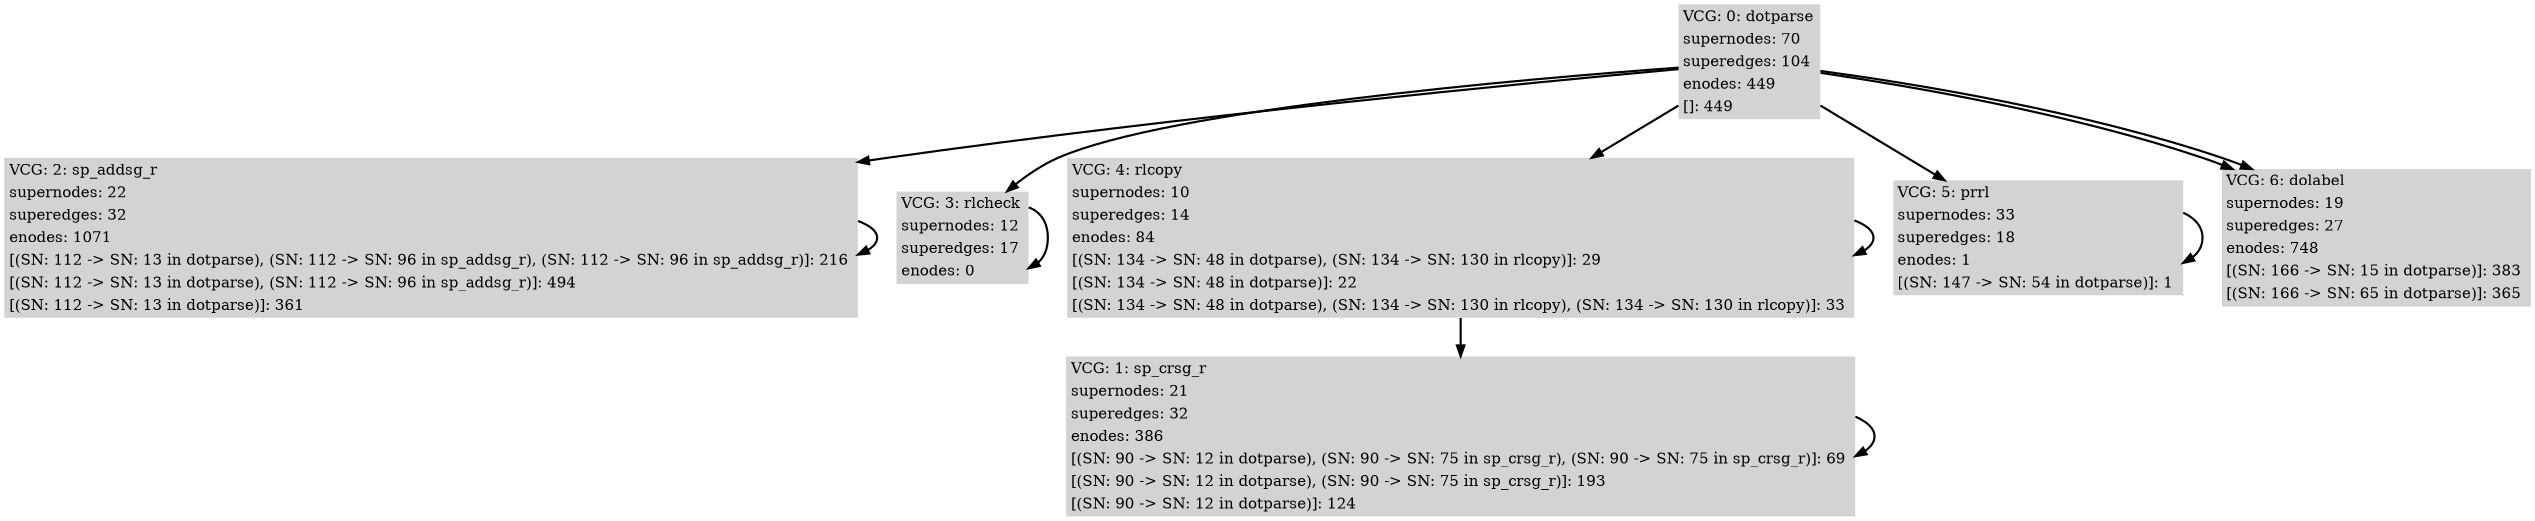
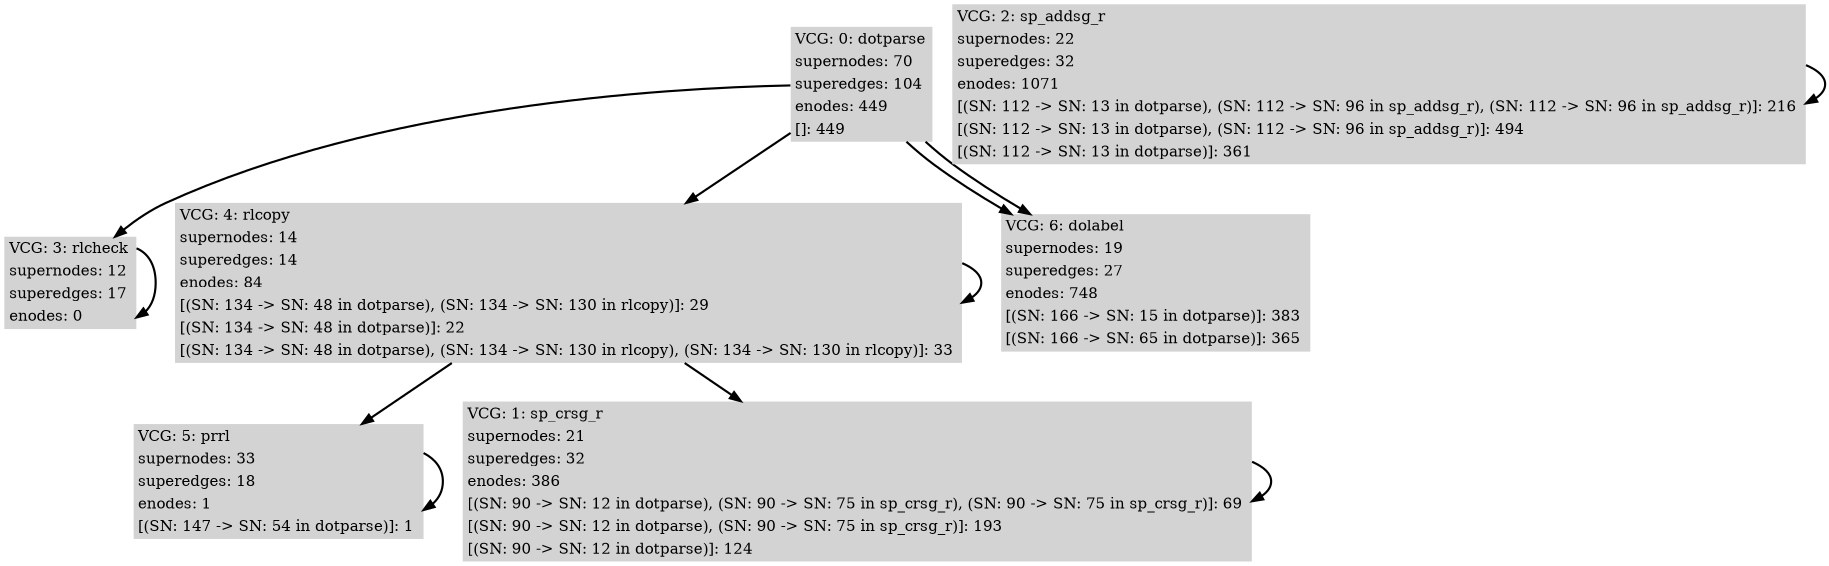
edge "VCG: 0: dotparse" -> "VCG: 2: sp_addsg_r": removed
edge "VCG: 0: dotparse" -> "VCG: 5: prrl": now "VCG: 4: rlcopy" -> "VCG: 5: prrl"
node "VCG: 4: rlcopy": text "supernodes: 10" -> "supernodes: 14"
